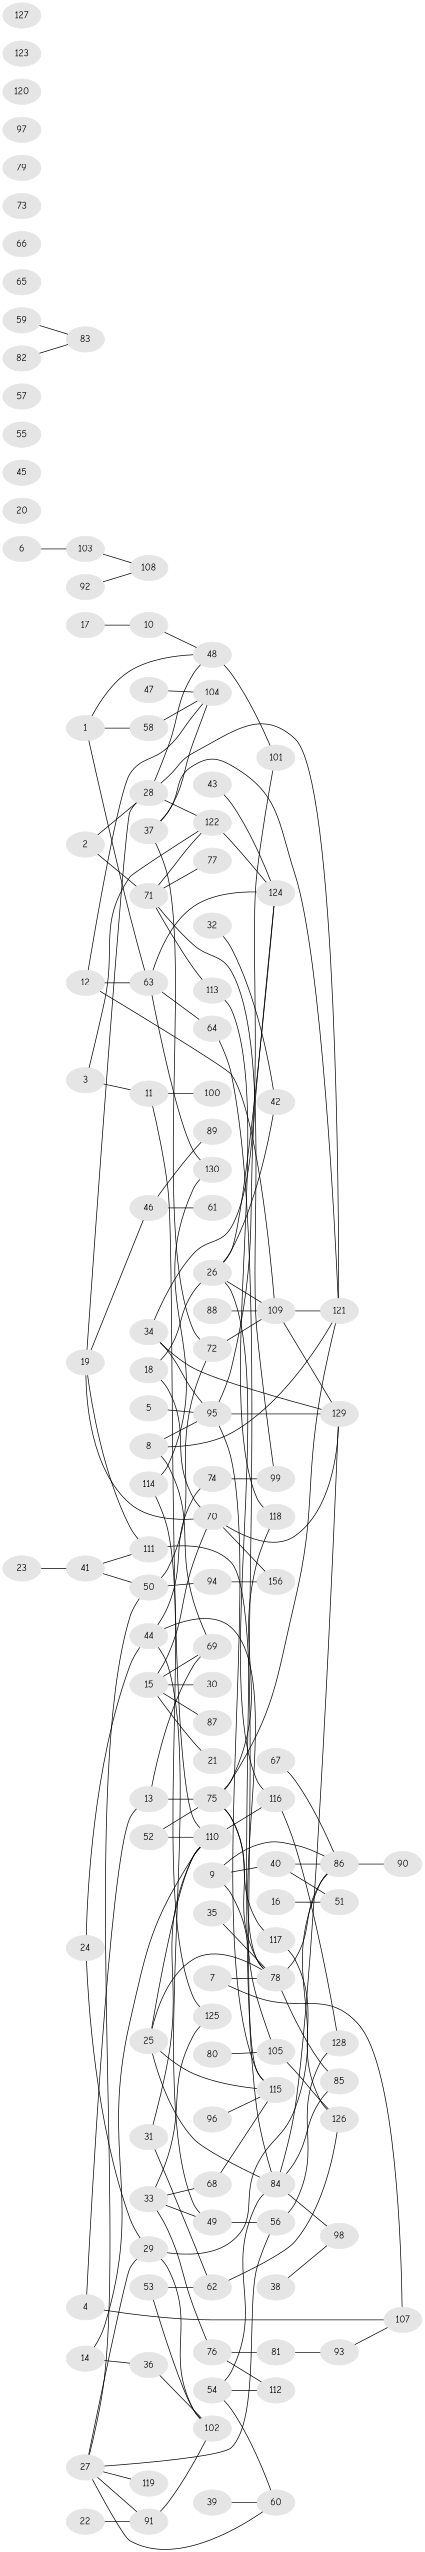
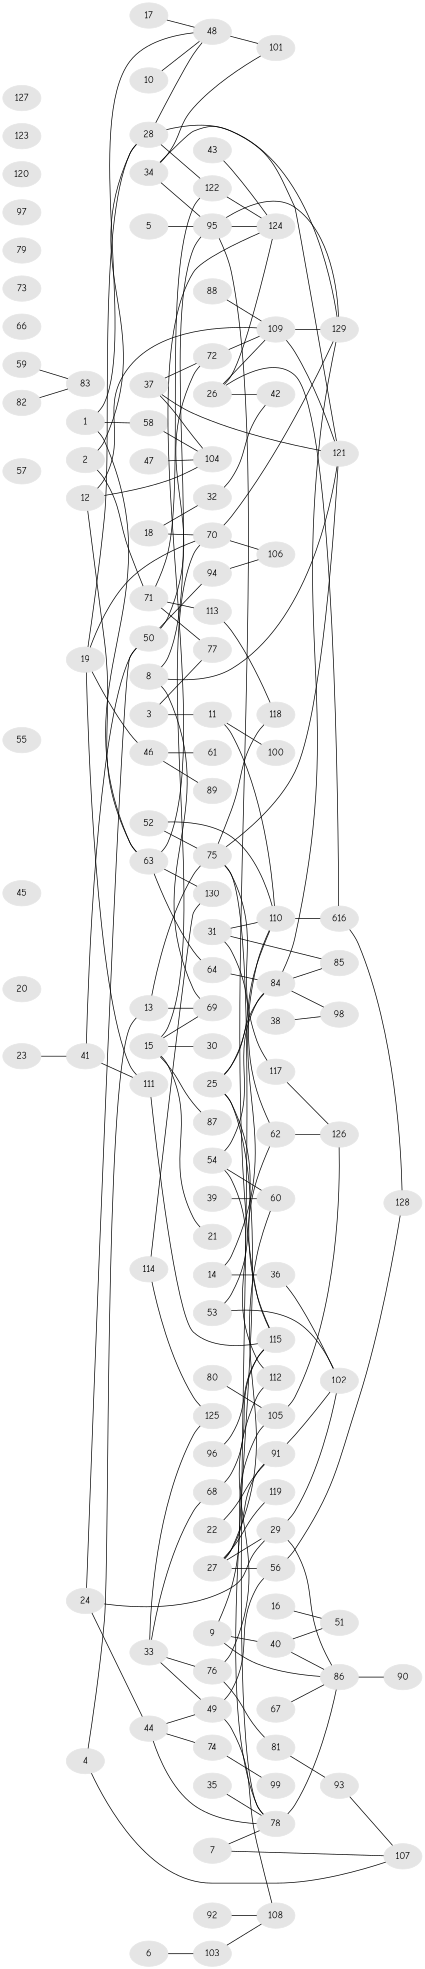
node "65": removed
edge "17" -- "10": now "17" -- "48"
edge "122" -- "3": now "77" -- "3"
edge "71" -- "99": removed
edge "26" -- "18": now "32" -- "18"
node "156": label "156" -> "106"
node "116": label "116" -> "616"
edge "49" -- "108": added
edge "78" -- "85": now "31" -- "85"
edge "50" -- "27": now "50" -- "24"
